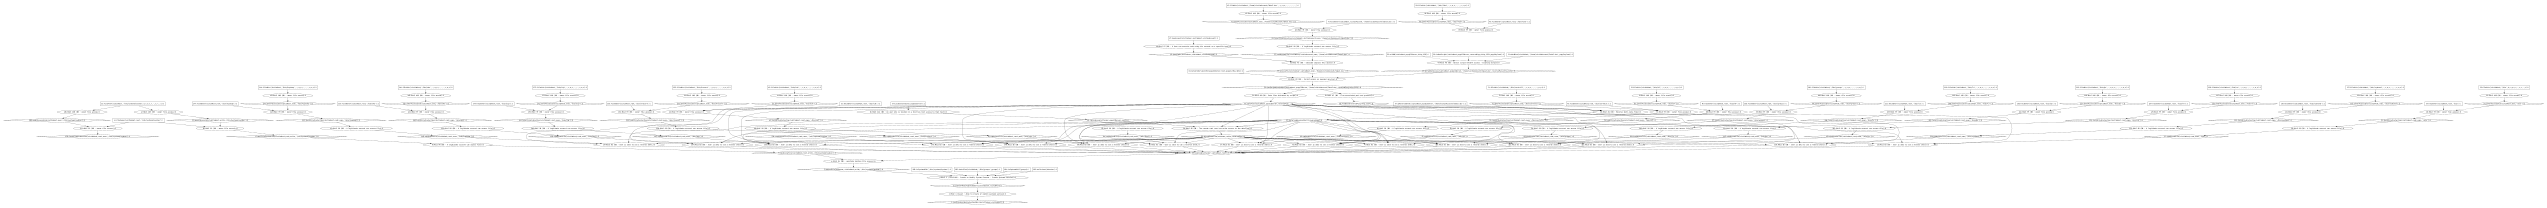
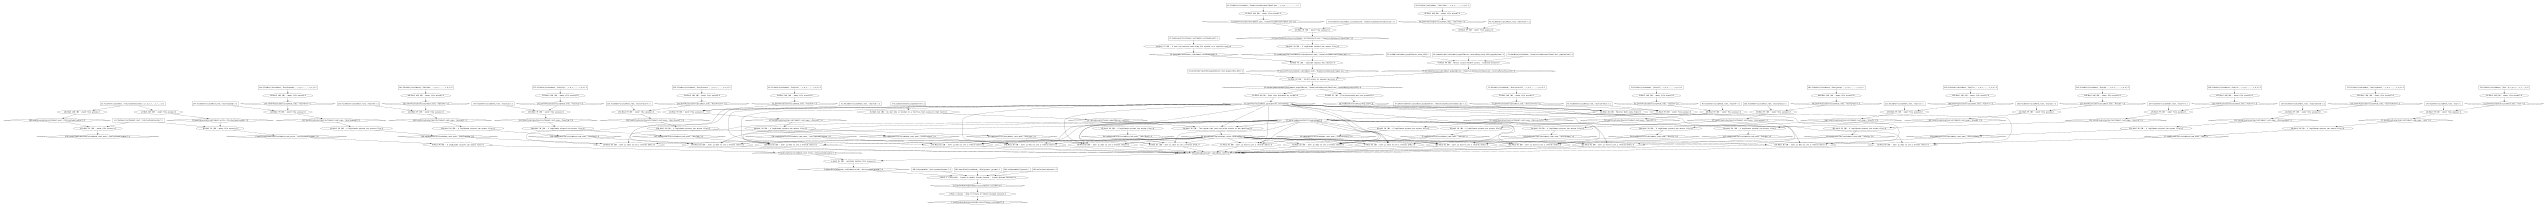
node "144:ownerAccessible(victimHost,exec,'/bin/tcpdump'):0": label "144:ownerAccessible(victimHost,exec,'/bin/tcpdump'):0" -> "144:ownerAccessible(victimHost,exec,'/bin/that'):0"
